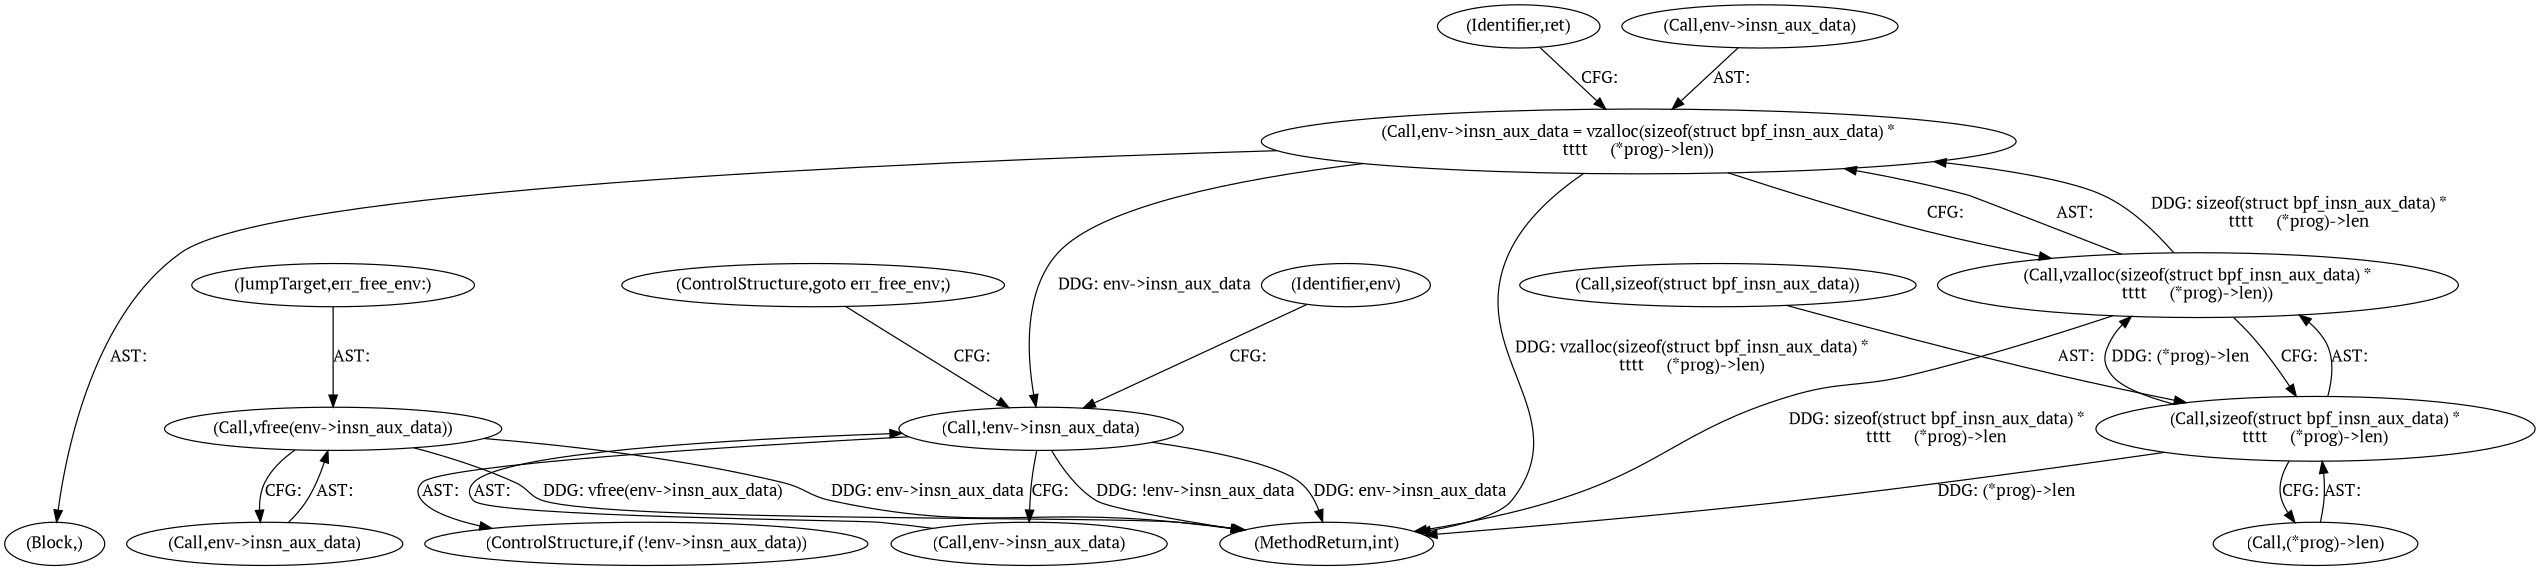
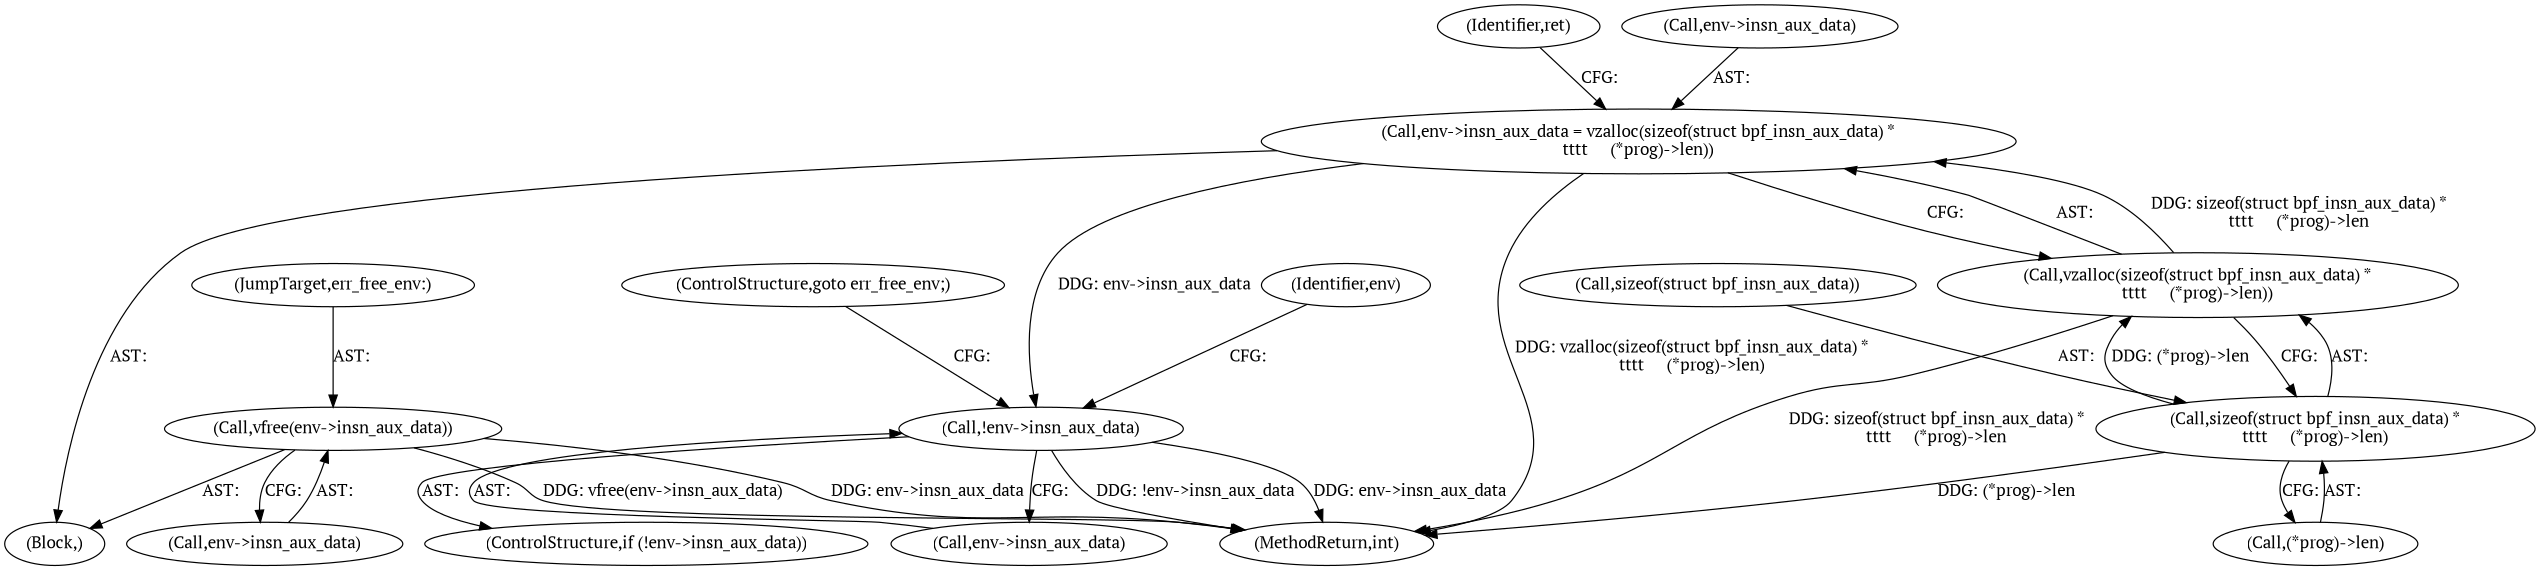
edge "(Call,vfree(env->insn_aux_data))" -> "(Block,)": added, label "AST:"
